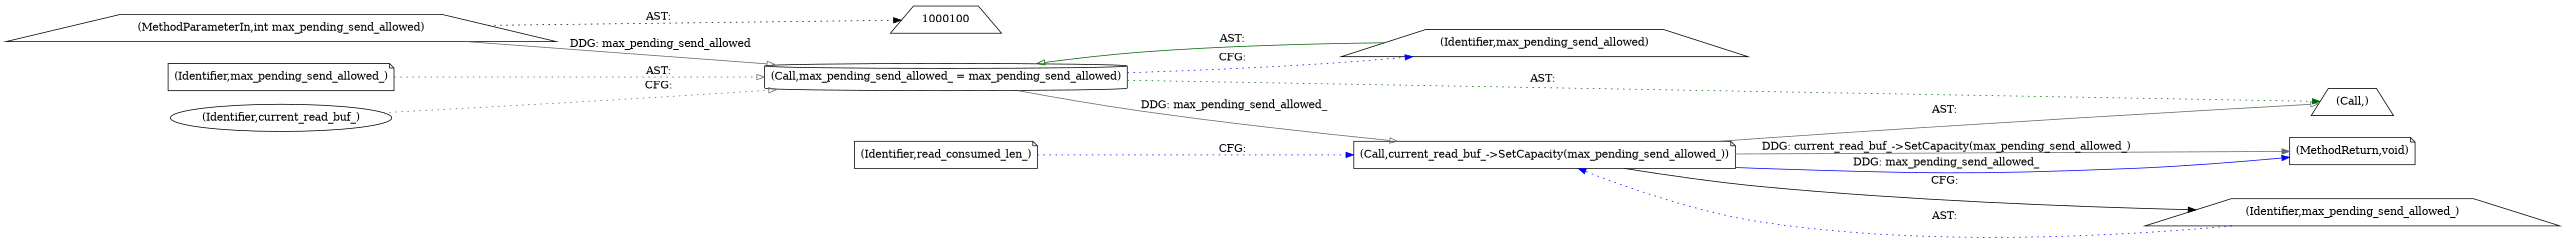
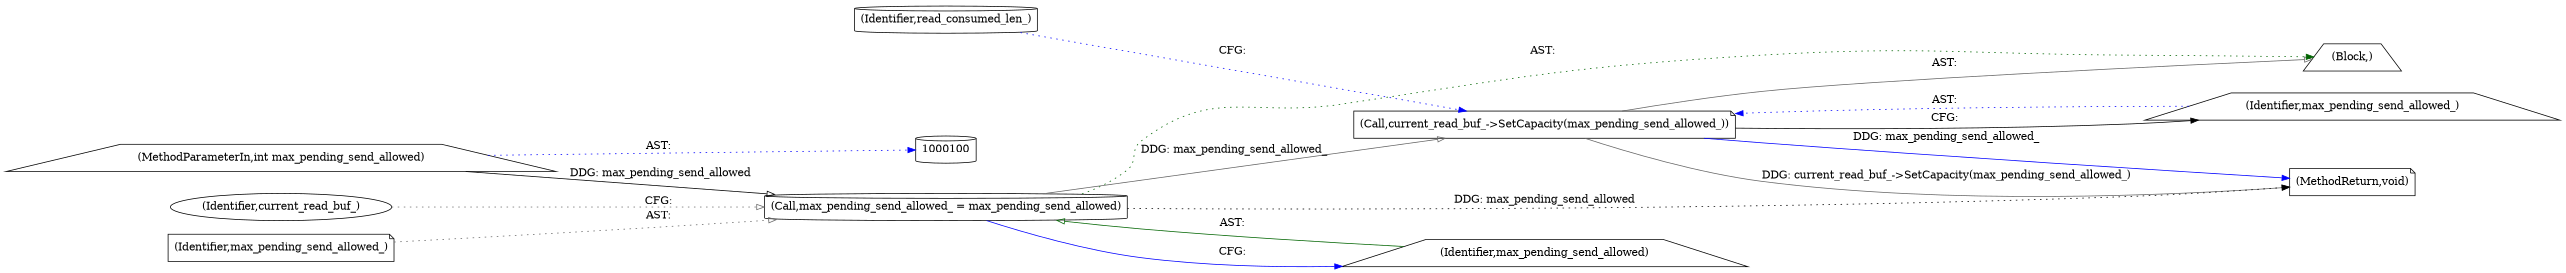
node "1000100": shape trapezium -> cylinder
edge "(MethodParameterIn,int max_pending_send_allowed)" -> "1000100": color black -> blue
edge "(MethodParameterIn,int max_pending_send_allowed)" -> "(Call,max_pending_send_allowed_ = max_pending_send_allowed)": color gray40 -> black
edge "(Call,max_pending_send_allowed_ = max_pending_send_allowed)" -> "(Identifier,max_pending_send_allowed)": style dotted -> solid
node "(Call,)": label "(Call,)" -> "(Block,)"
node "(Identifier,read_consumed_len_)": shape note -> cylinder
edge "(Call,max_pending_send_allowed_ = max_pending_send_allowed)" -> "(MethodReturn,void)": added, label "DDG: max_pending_send_allowed"
